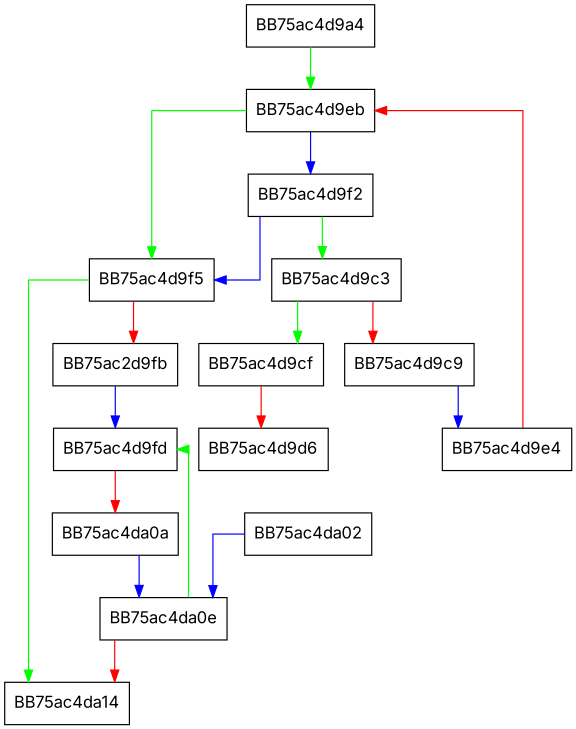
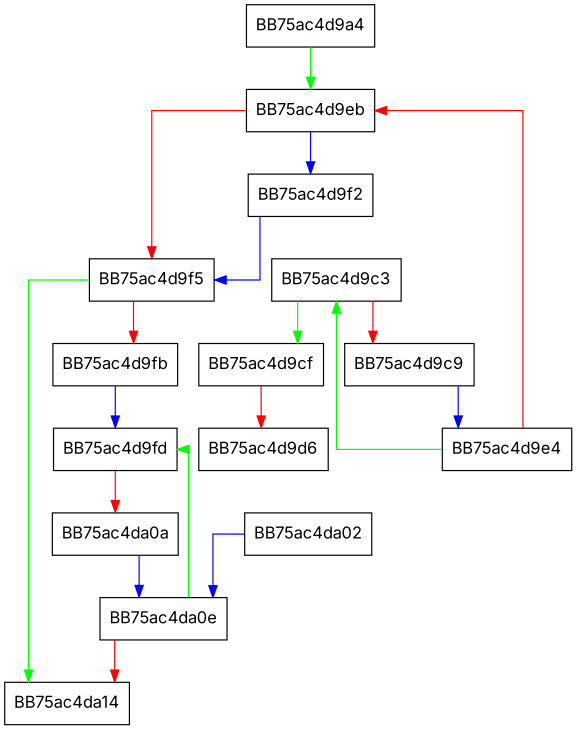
edge "BB75ac4d9eb" -> "BB75ac4d9f5": color green -> red
edge "BB75ac4d9f2" -> "BB75ac4d9c3": now "BB75ac4d9e4" -> "BB75ac4d9c3"
node "BB75ac2d9fb": label "BB75ac2d9fb" -> "BB75ac4d9fb"
